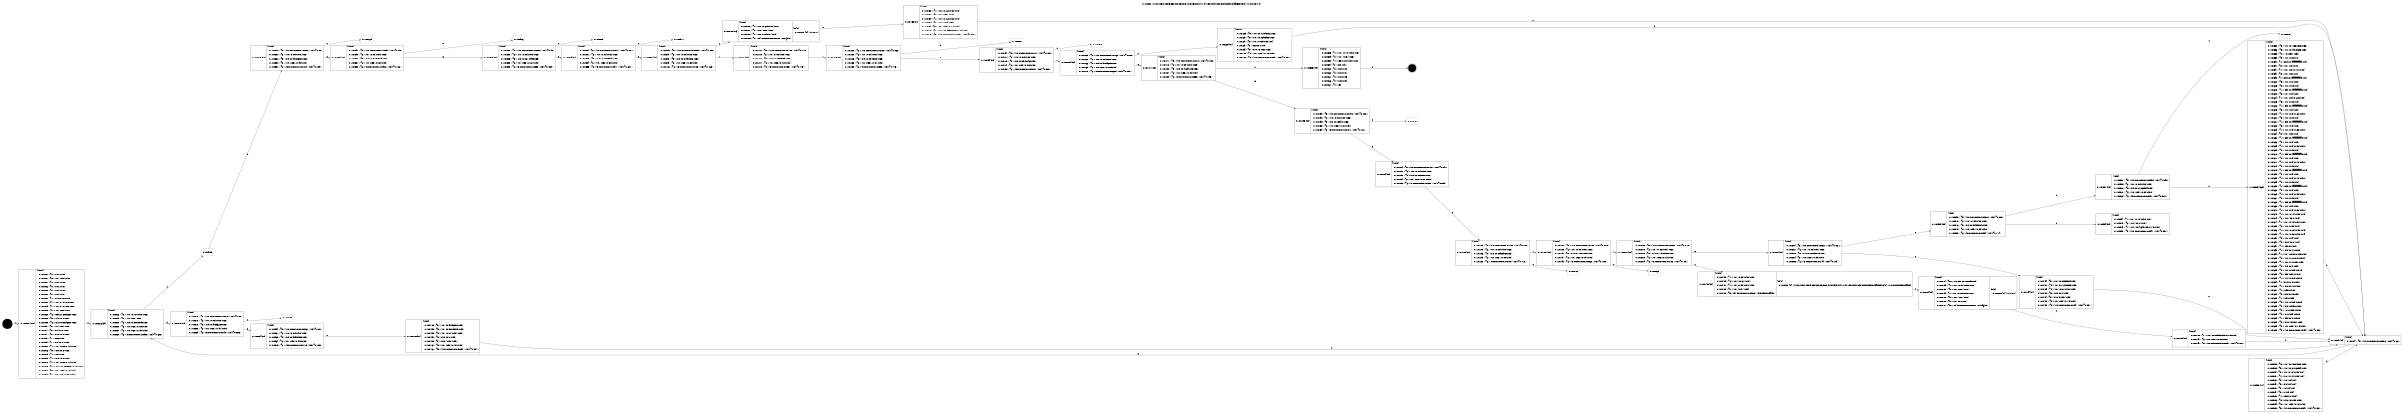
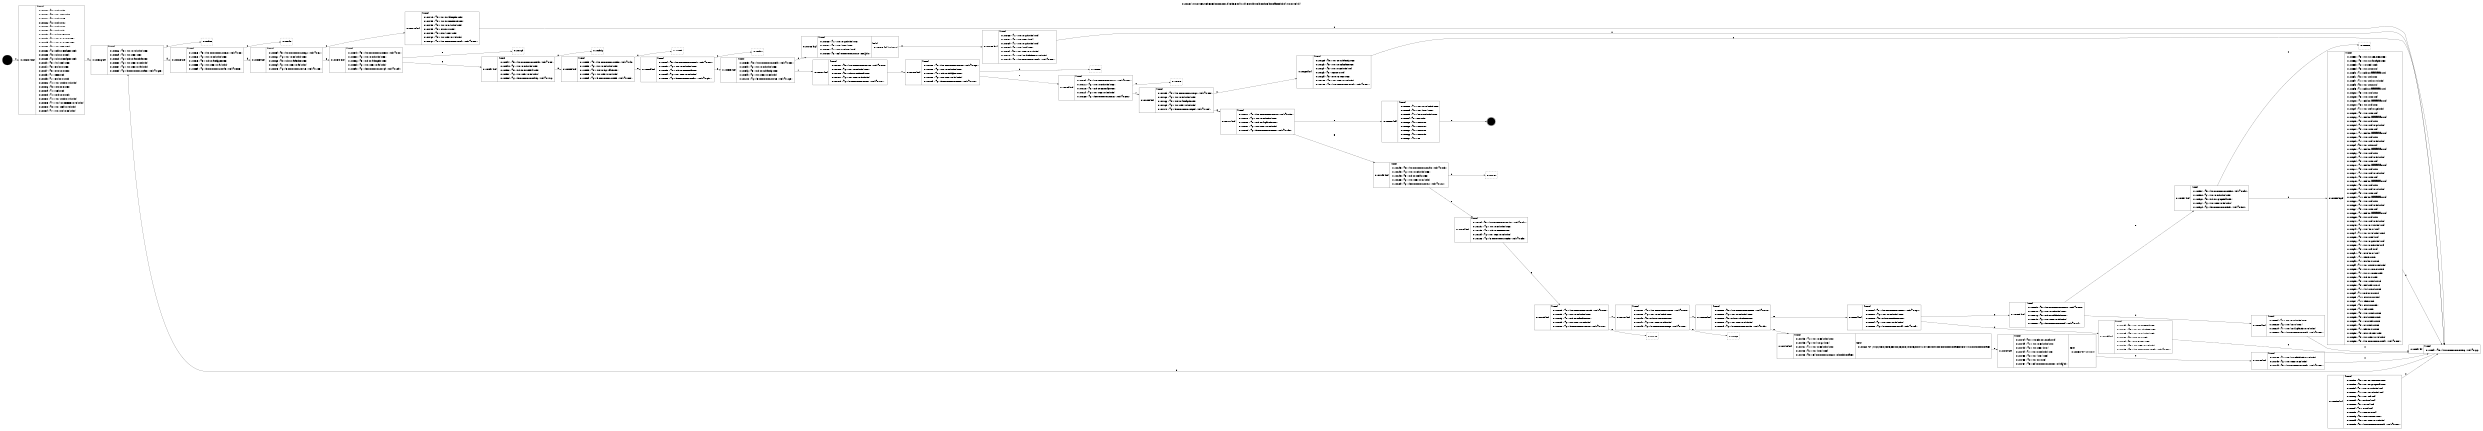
edge "0x401983" -> "0x40137b [28]": now "0x40135f [28]" -> "0x40137b [28]"
edge "0x401a3f [22]" -> "0x401af7 [5]": added, label "1"
